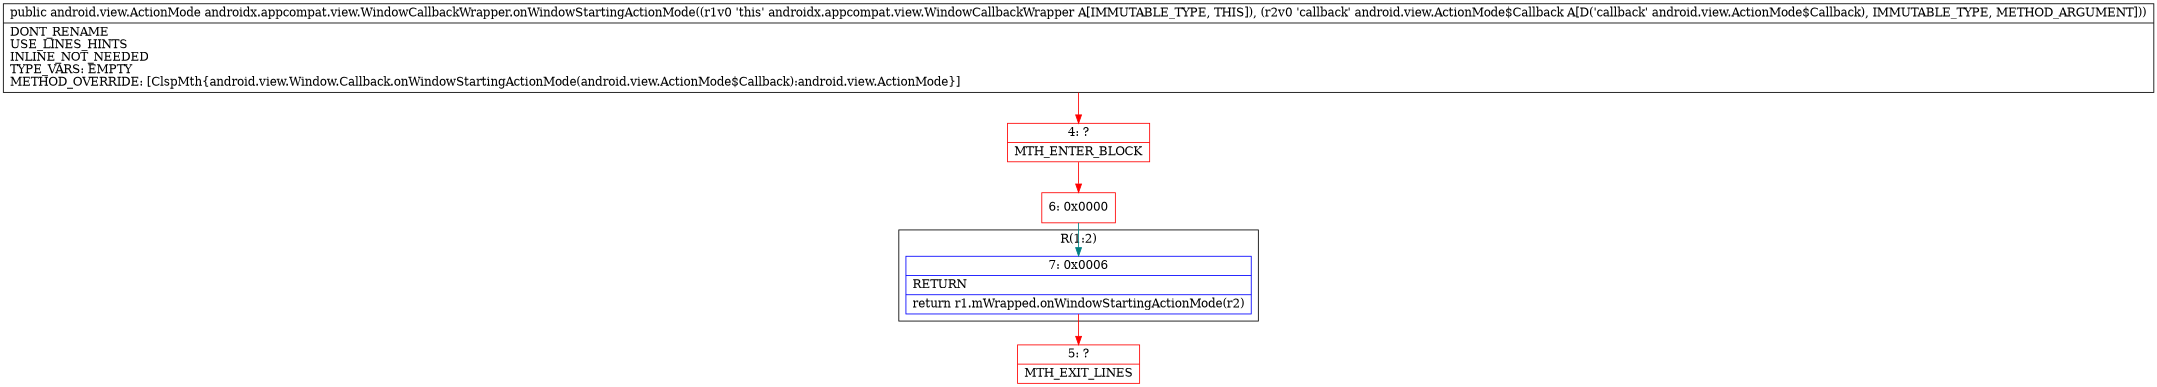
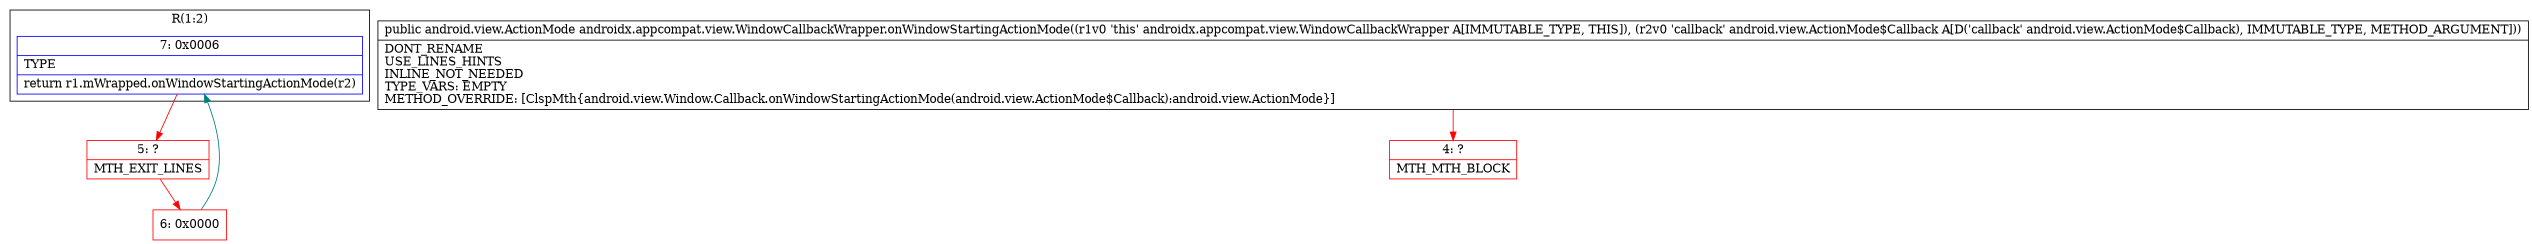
node "4: ?": text "MTH_ENTER_BLOCK" -> "MTH_MTH_BLOCK"
edge "4: ?" -> "6: 0x0000": now "5: ?" -> "6: 0x0000"
node "7: 0x0006": text "RETURN" -> "TYPE"
